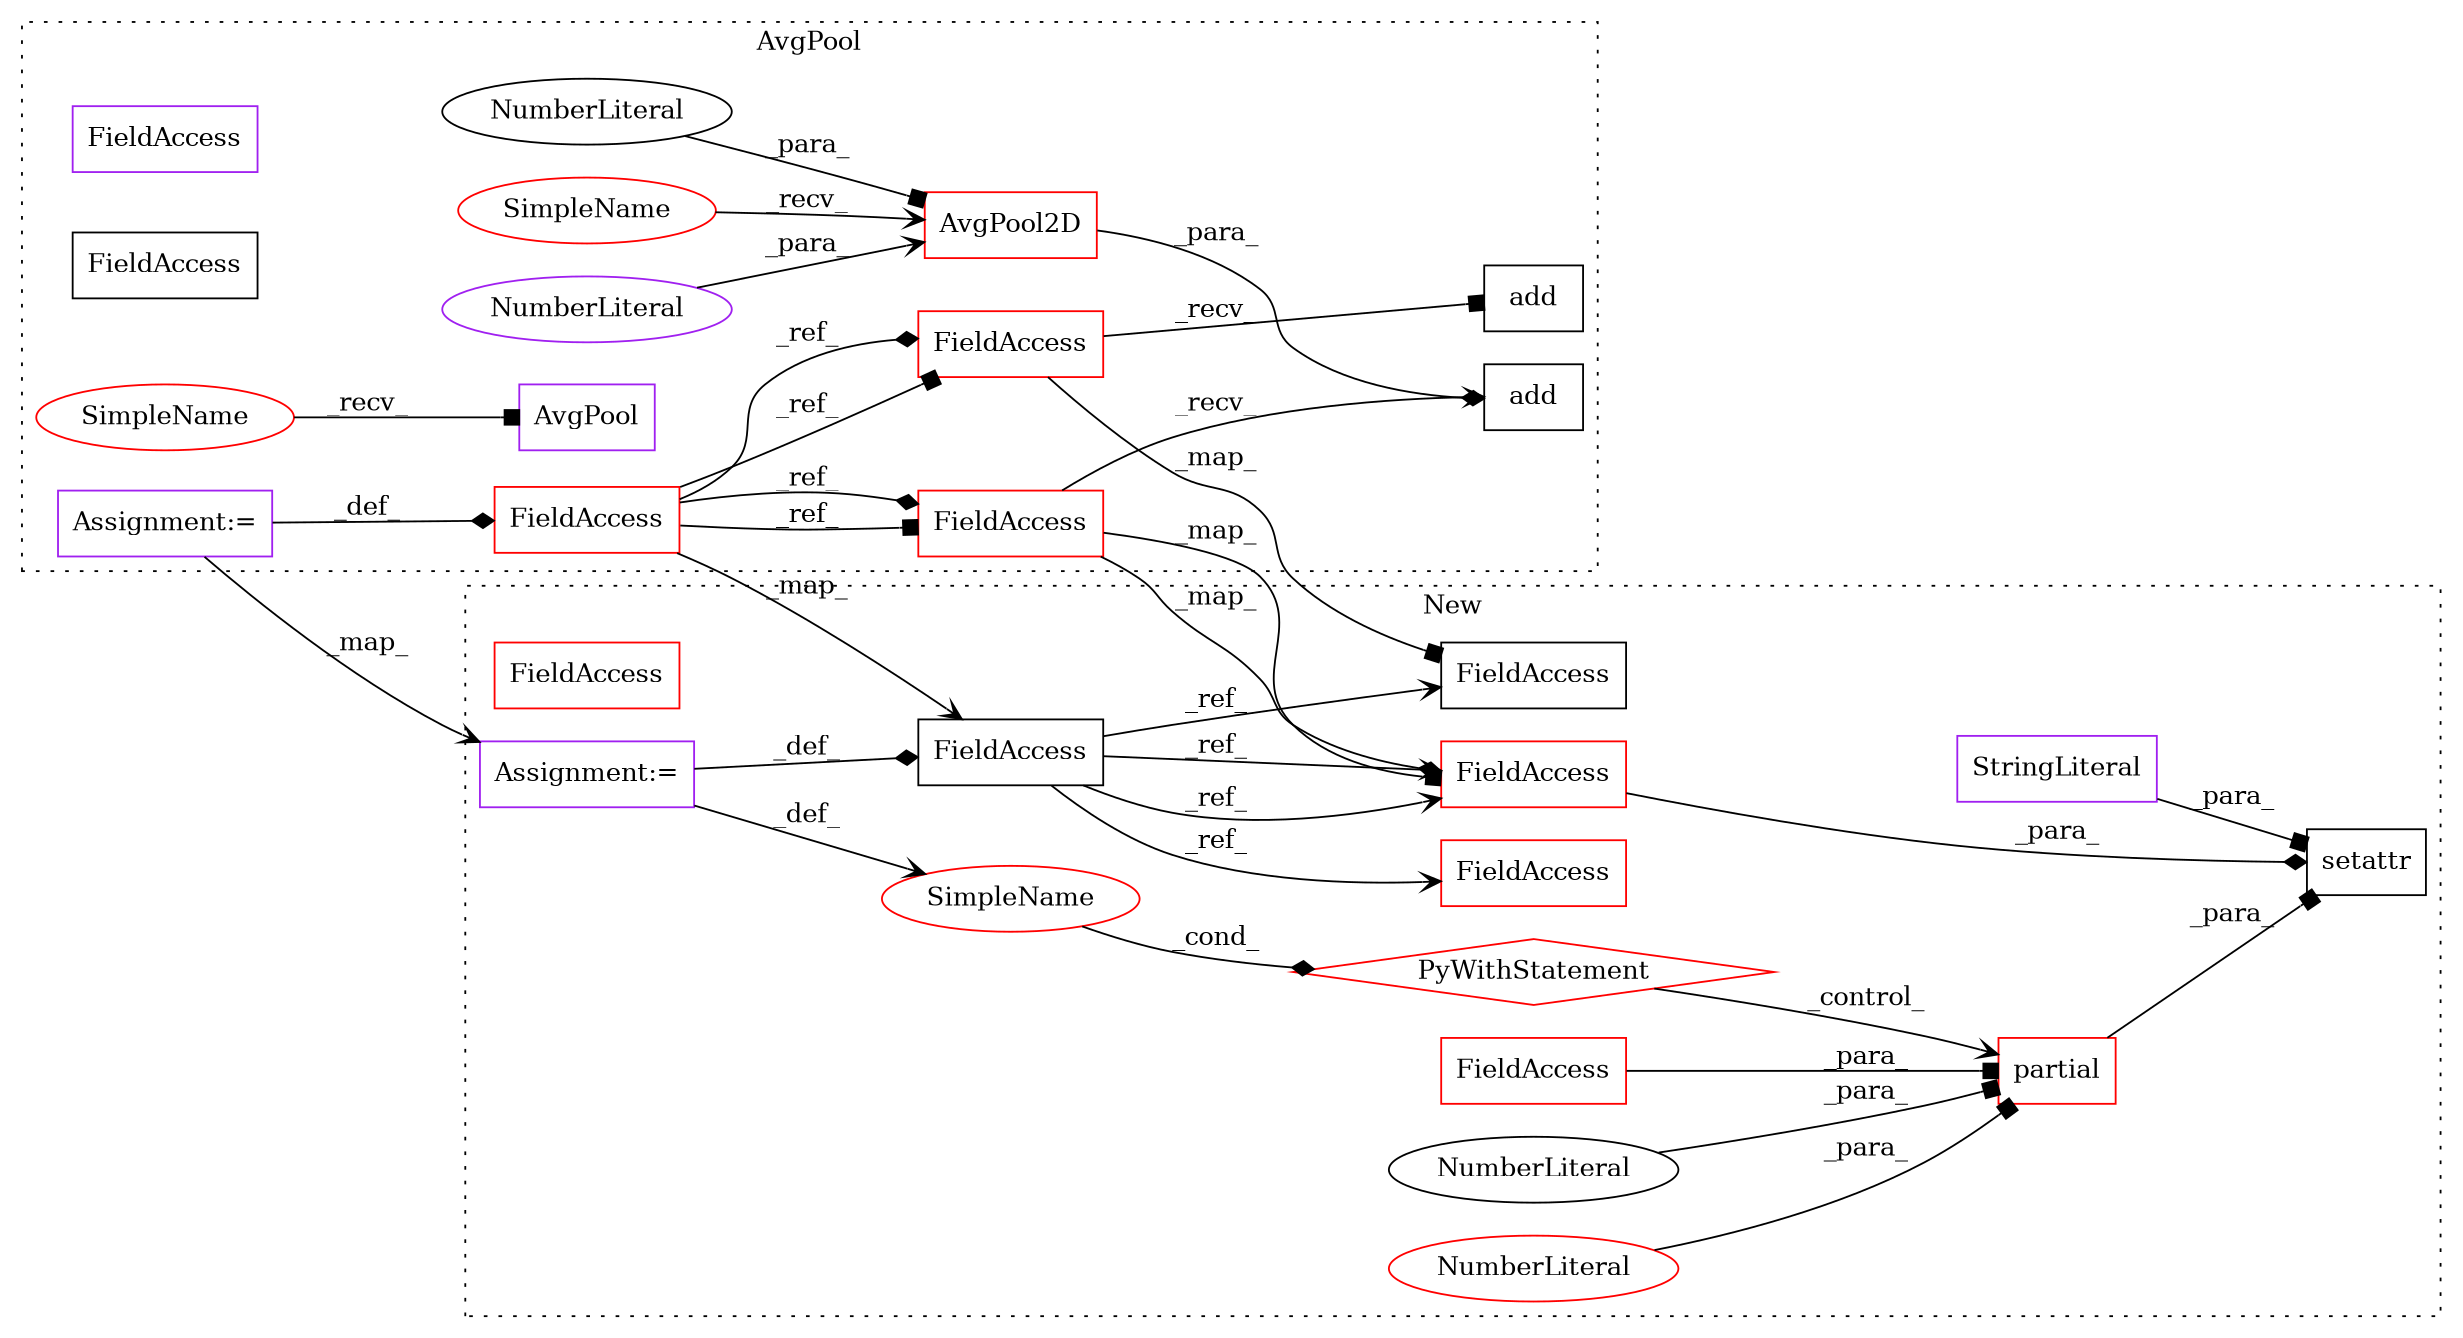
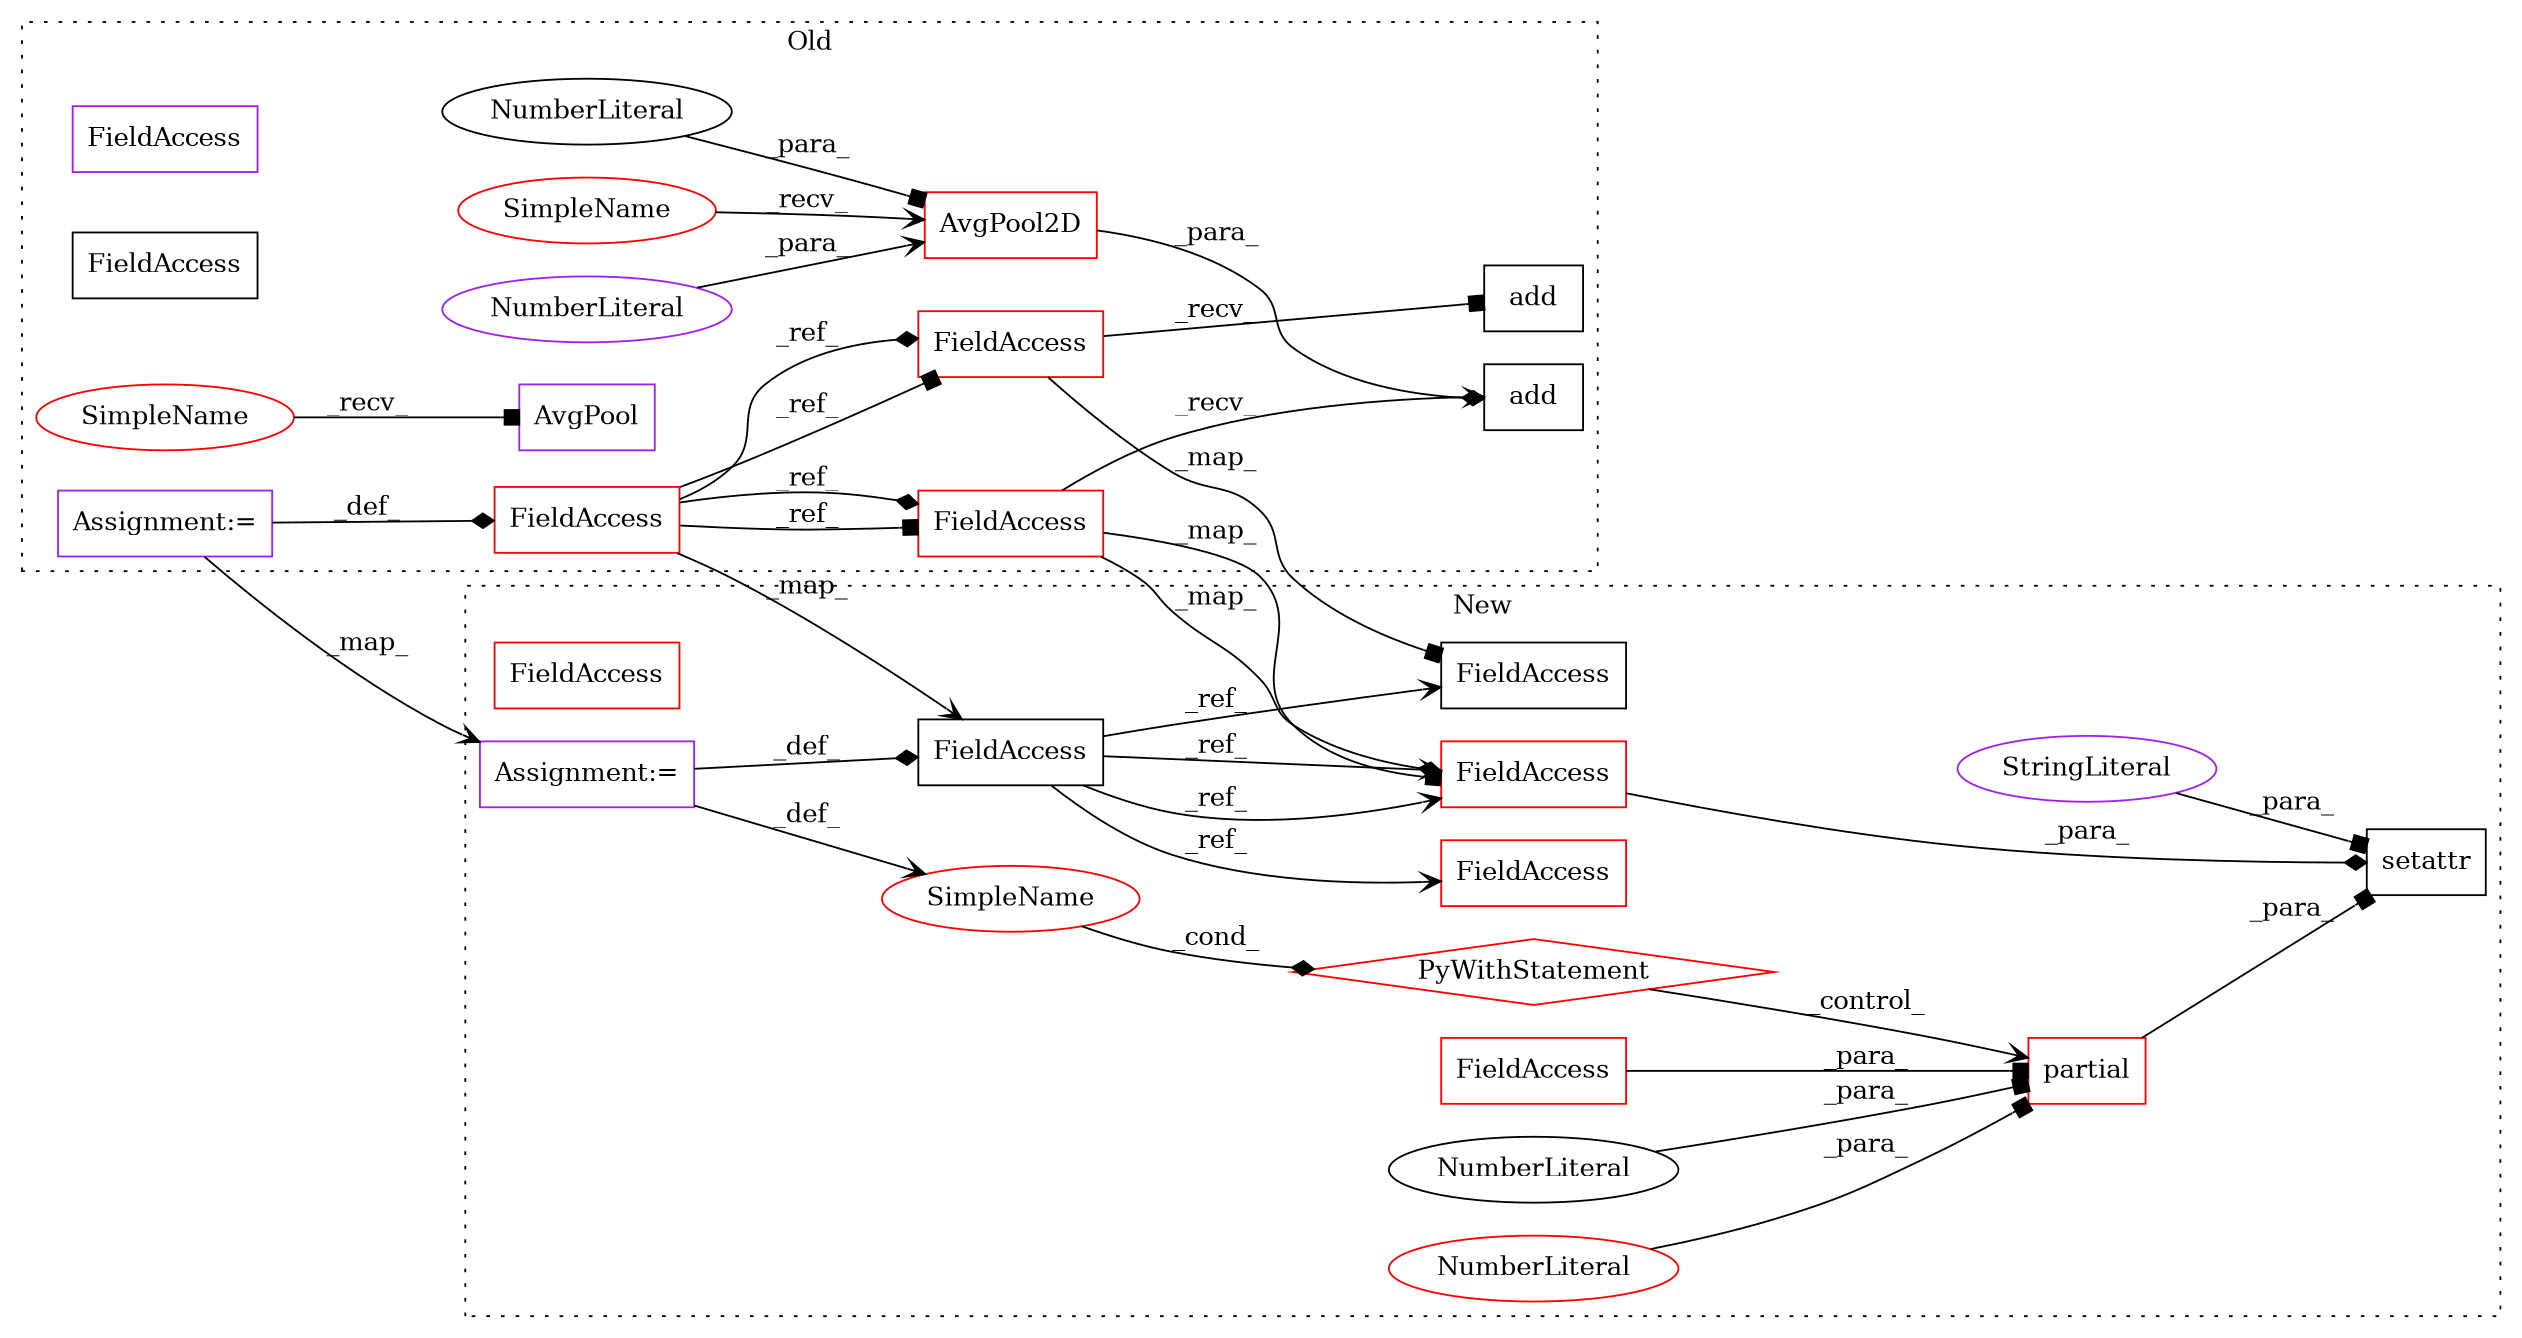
cluster "AvgPool": label "AvgPool" -> "Old"
node "StringLiteral": shape box -> ellipse
